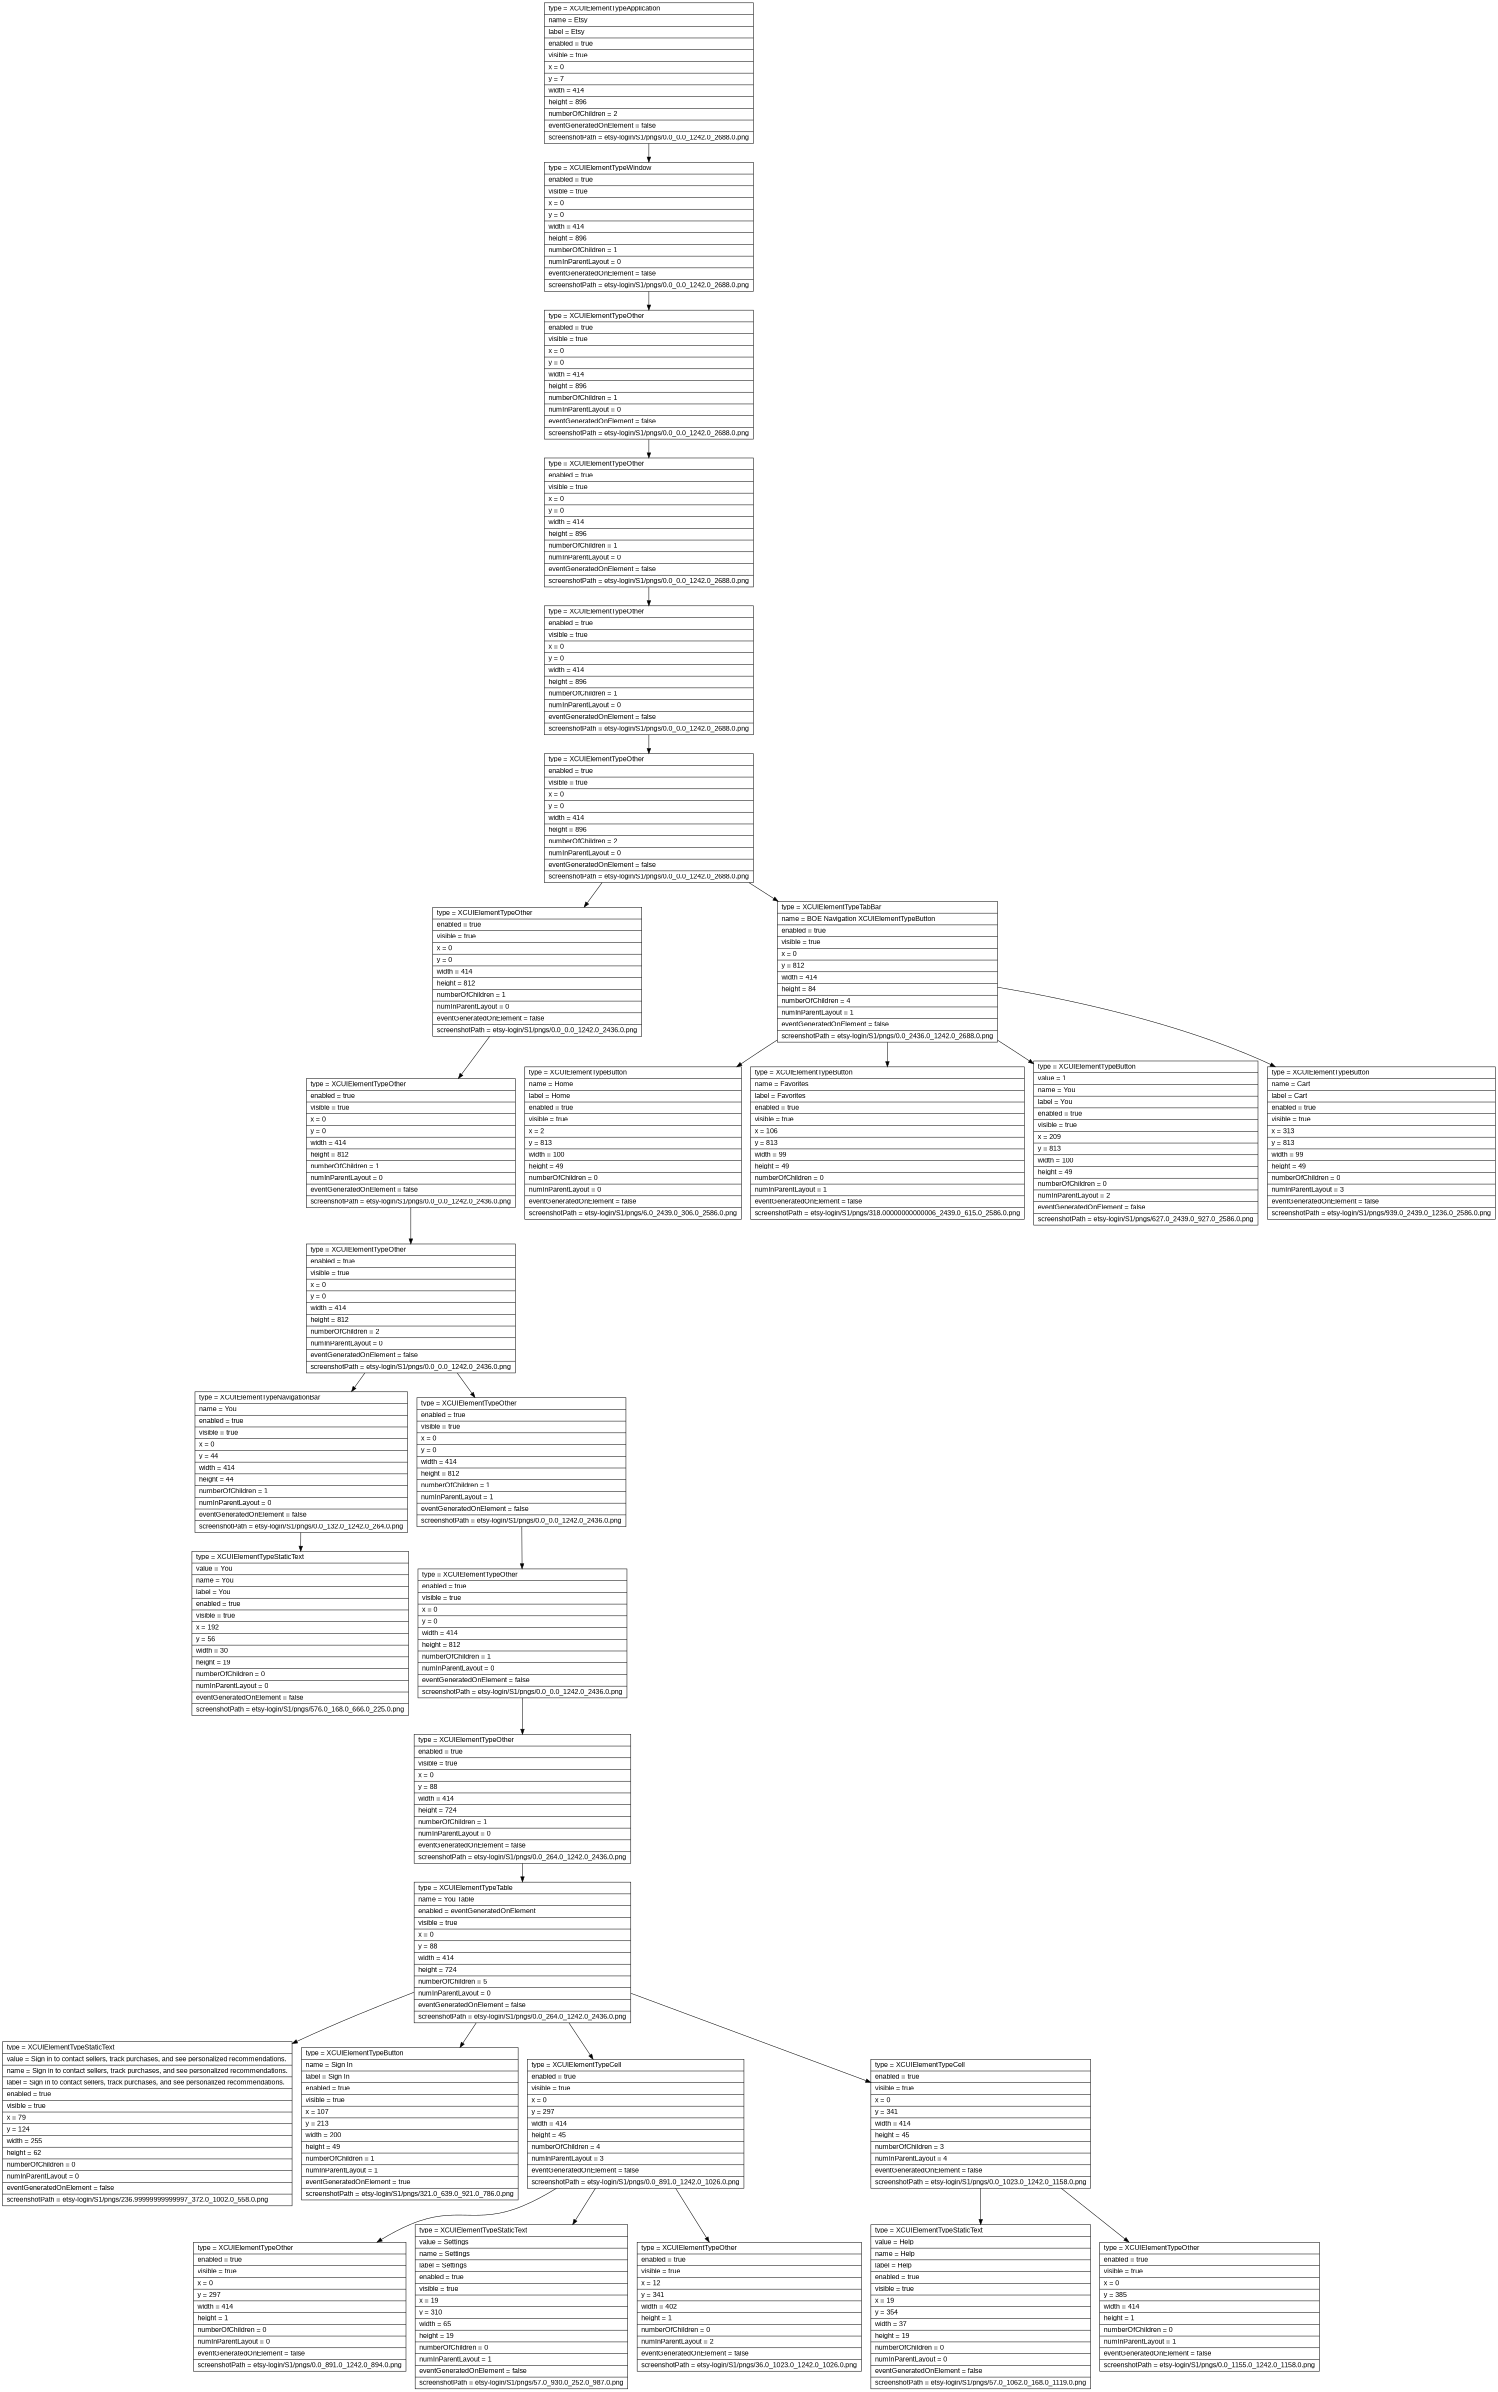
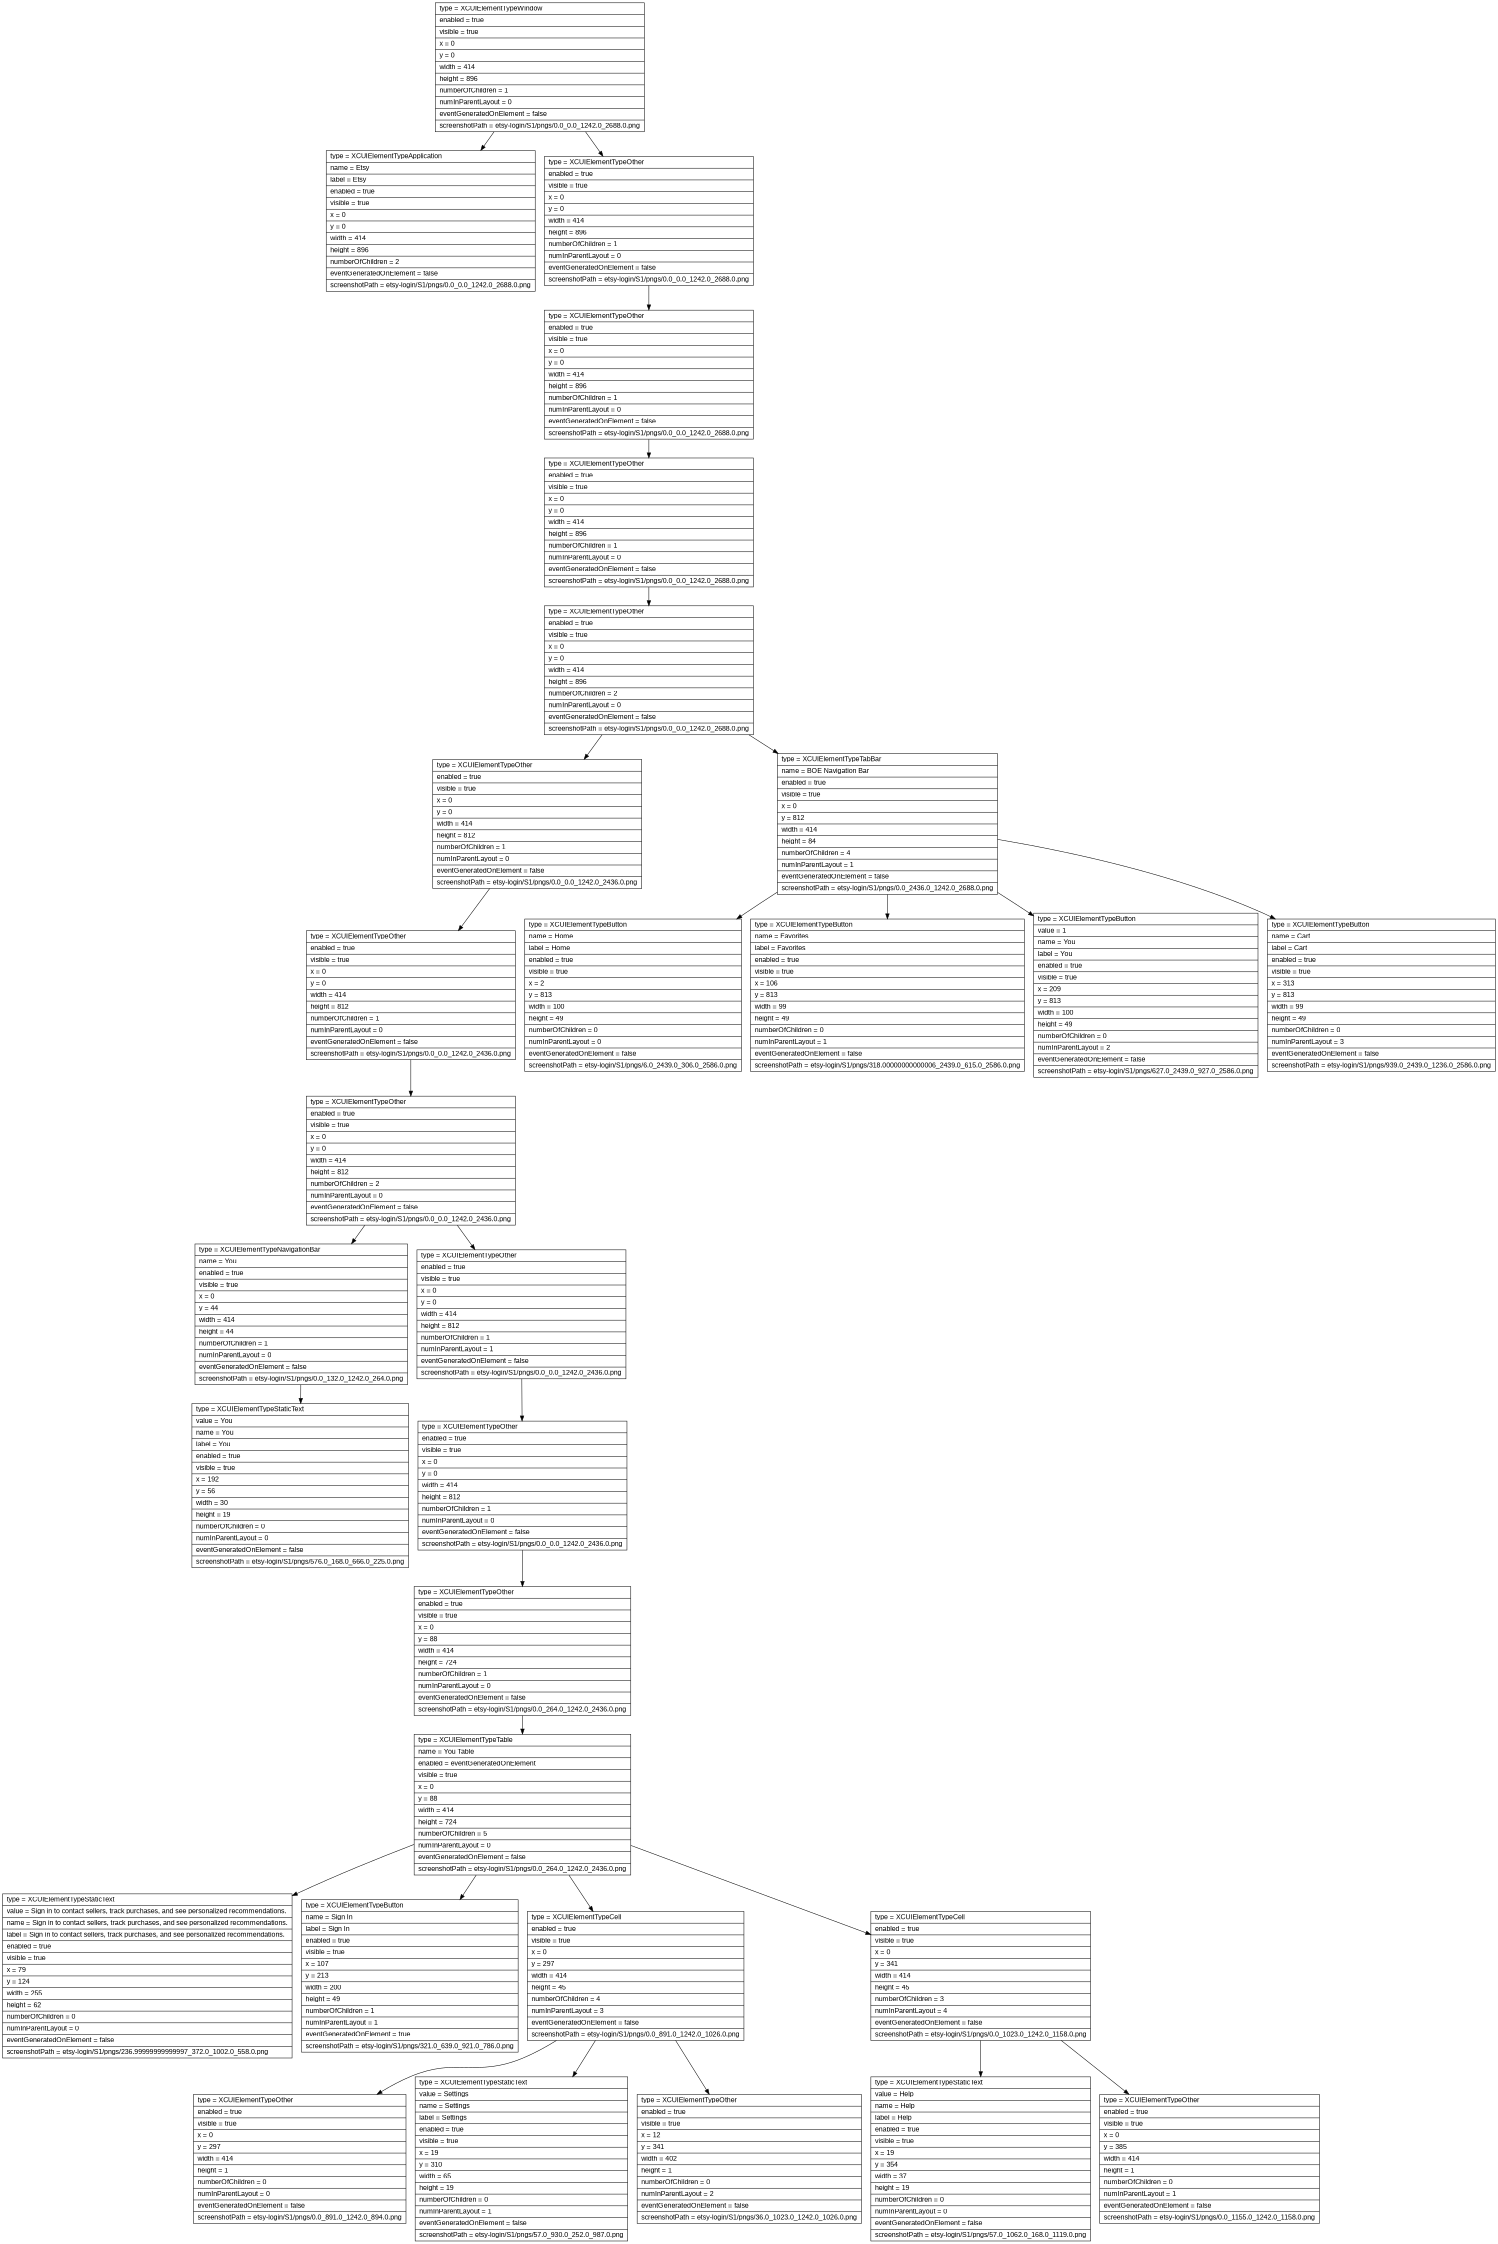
node "type = XCUIElementTypeApplication": text "y = 7" -> "y = 0"
edge "type = XCUIElementTypeApplication" -> "type = XCUIElementTypeWindow": reversed
node "type = XCUIElementTypeTabBar": text "name = BOE Navigation XCUIElementTypeButton" -> "name = BOE Navigation Bar"
